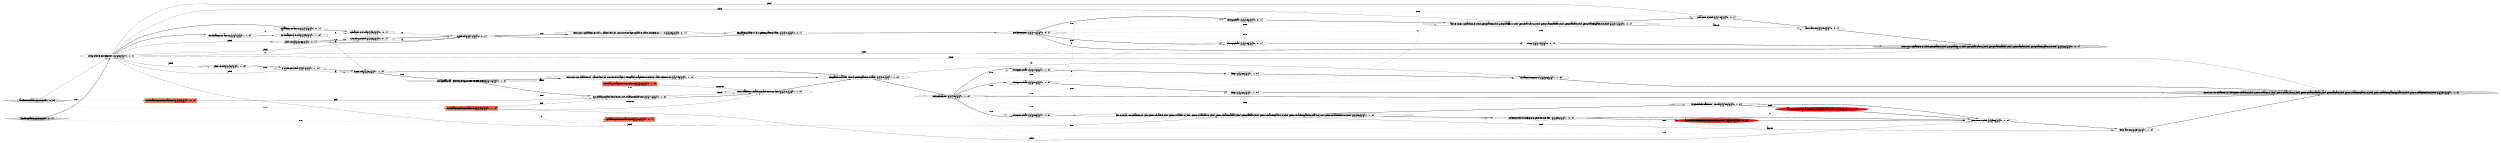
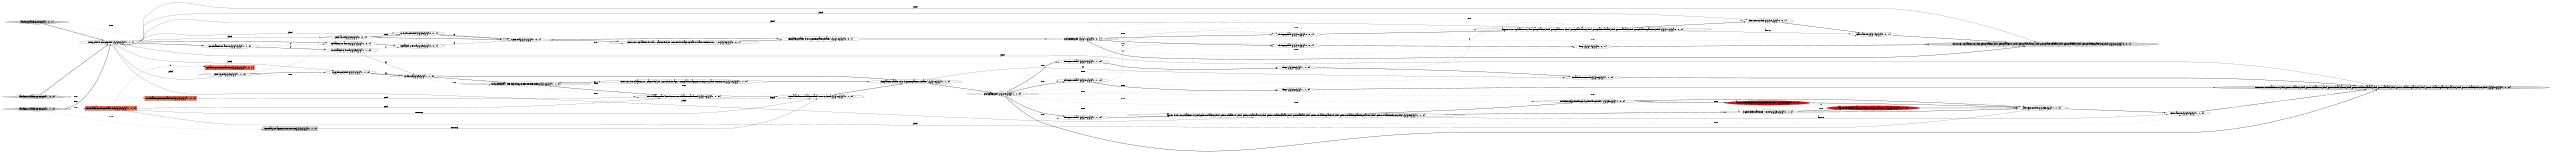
edge "handleDownloadProgressCmd['1', '0', '0']" -> "String jobId = cmd.getJobId()@@@3@@@['1', '1', '1']": style solid -> bold
node "SecondaryStorageResource resource@@@2@@@['0', '1', '0']": fillcolor tomato -> lightgray
node "handleDownloadProgressCmd['0', '1', '0']": added
